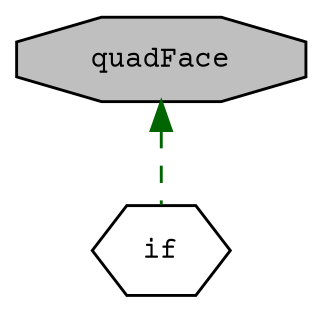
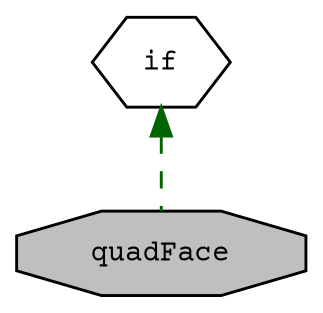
edge "if" -> "quadFace": reversed
